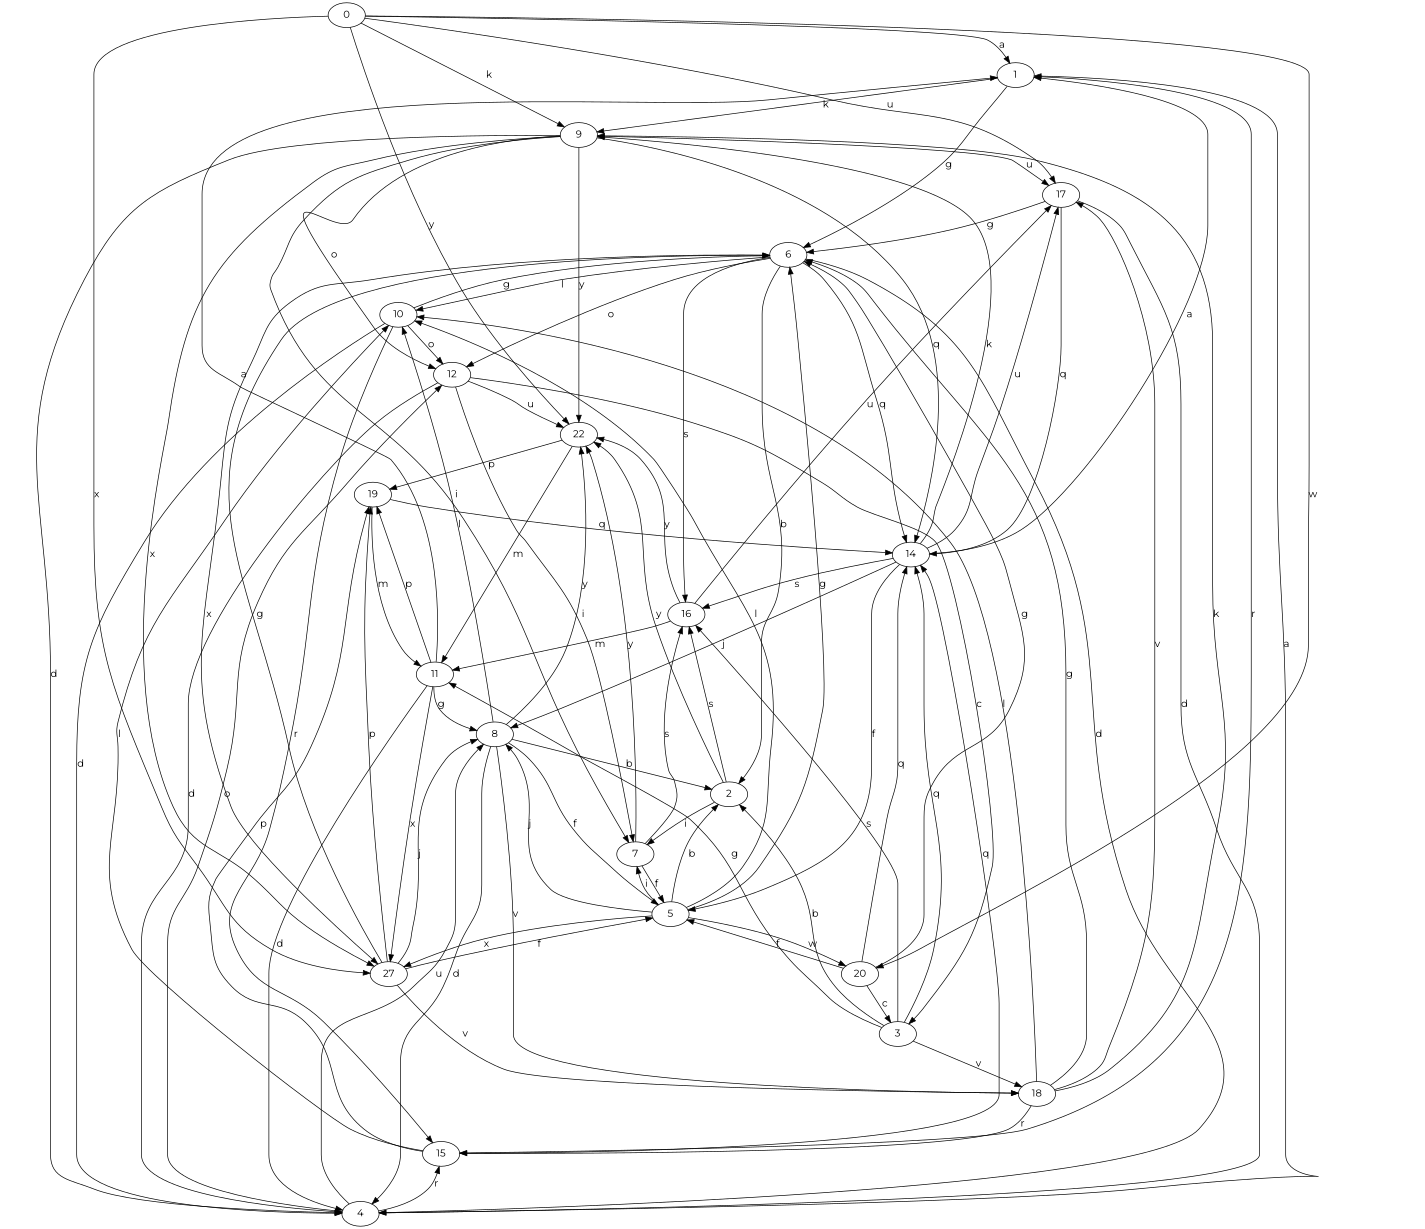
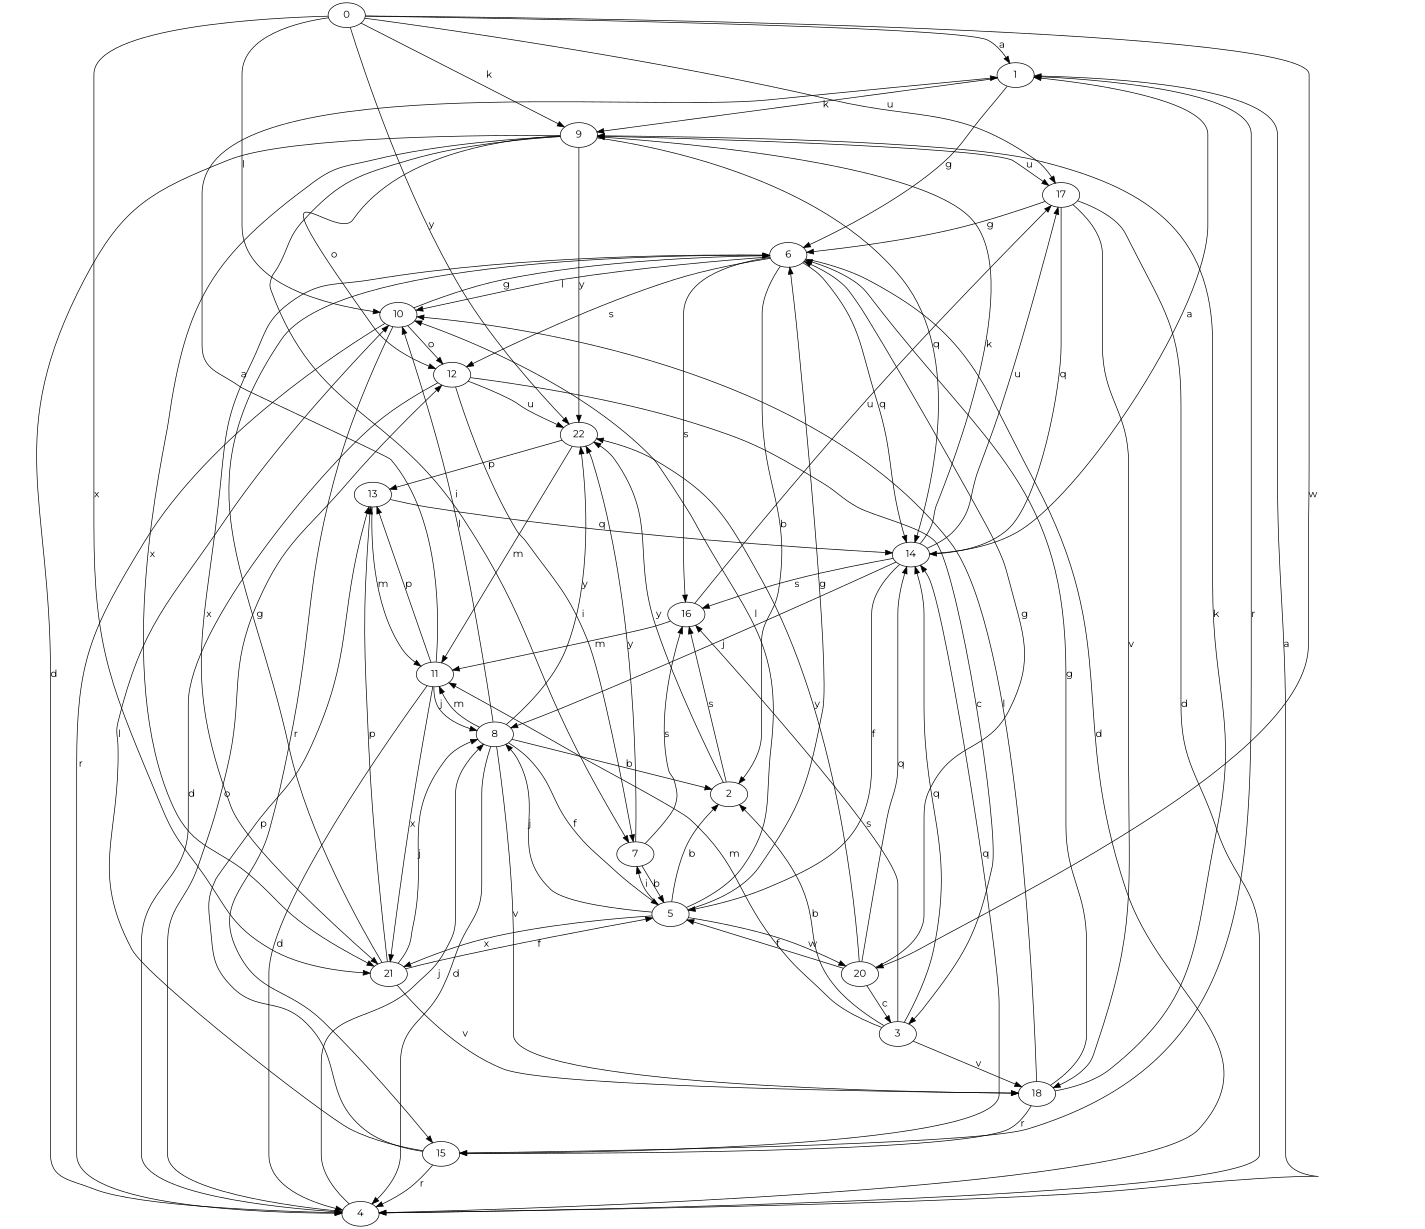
edge "0" -> "10": added, label "l"
edge "6" -> "12": label "o" -> "s"
node "19": label "19" -> "13"
edge "16" -> "22": now "20" -> "22"
edge "18" -> "17": reversed
edge "11" -> "8": label "g" -> "j"
edge "8" -> "11": added, label "m"
edge "10" -> "4": label "d" -> "r"
edge "2" -> "7": removed, label "i"
edge "3" -> "11": label "g" -> "m"
edge "7" -> "5": label "f" -> "b"
node "27": label "27" -> "21"
edge "4" -> "8": label "u" -> "j"
edge "4" -> "15": reversed
